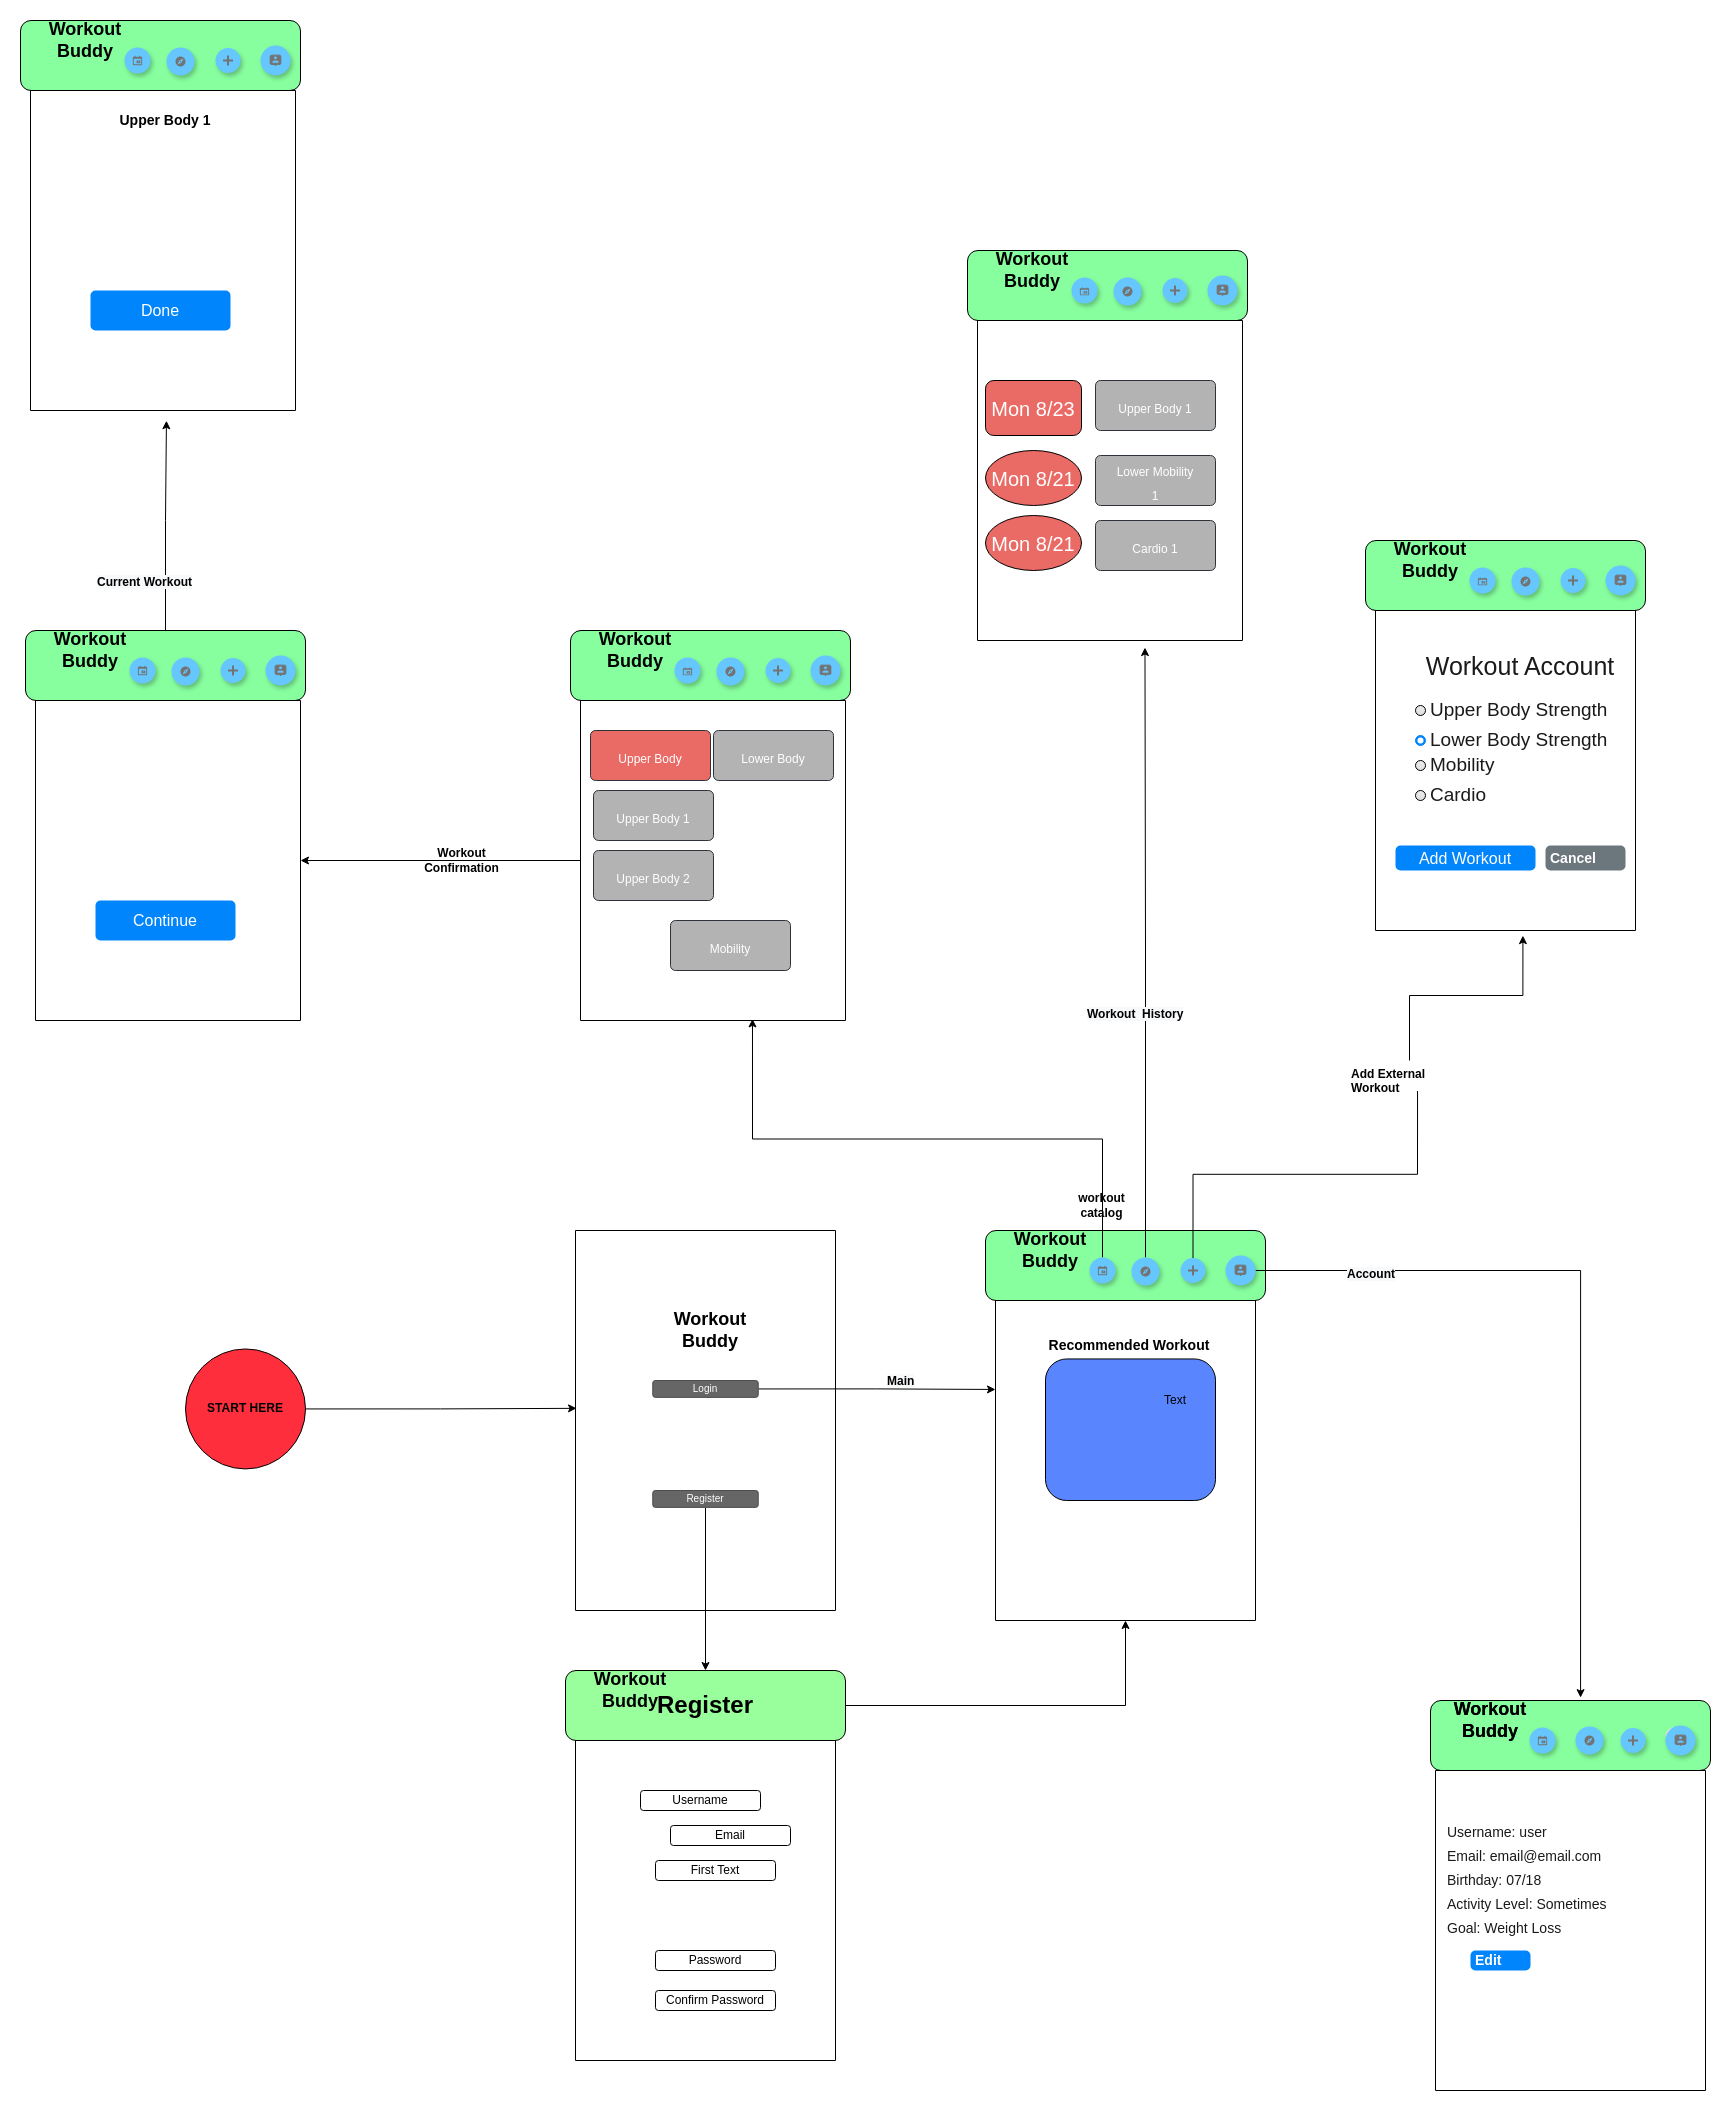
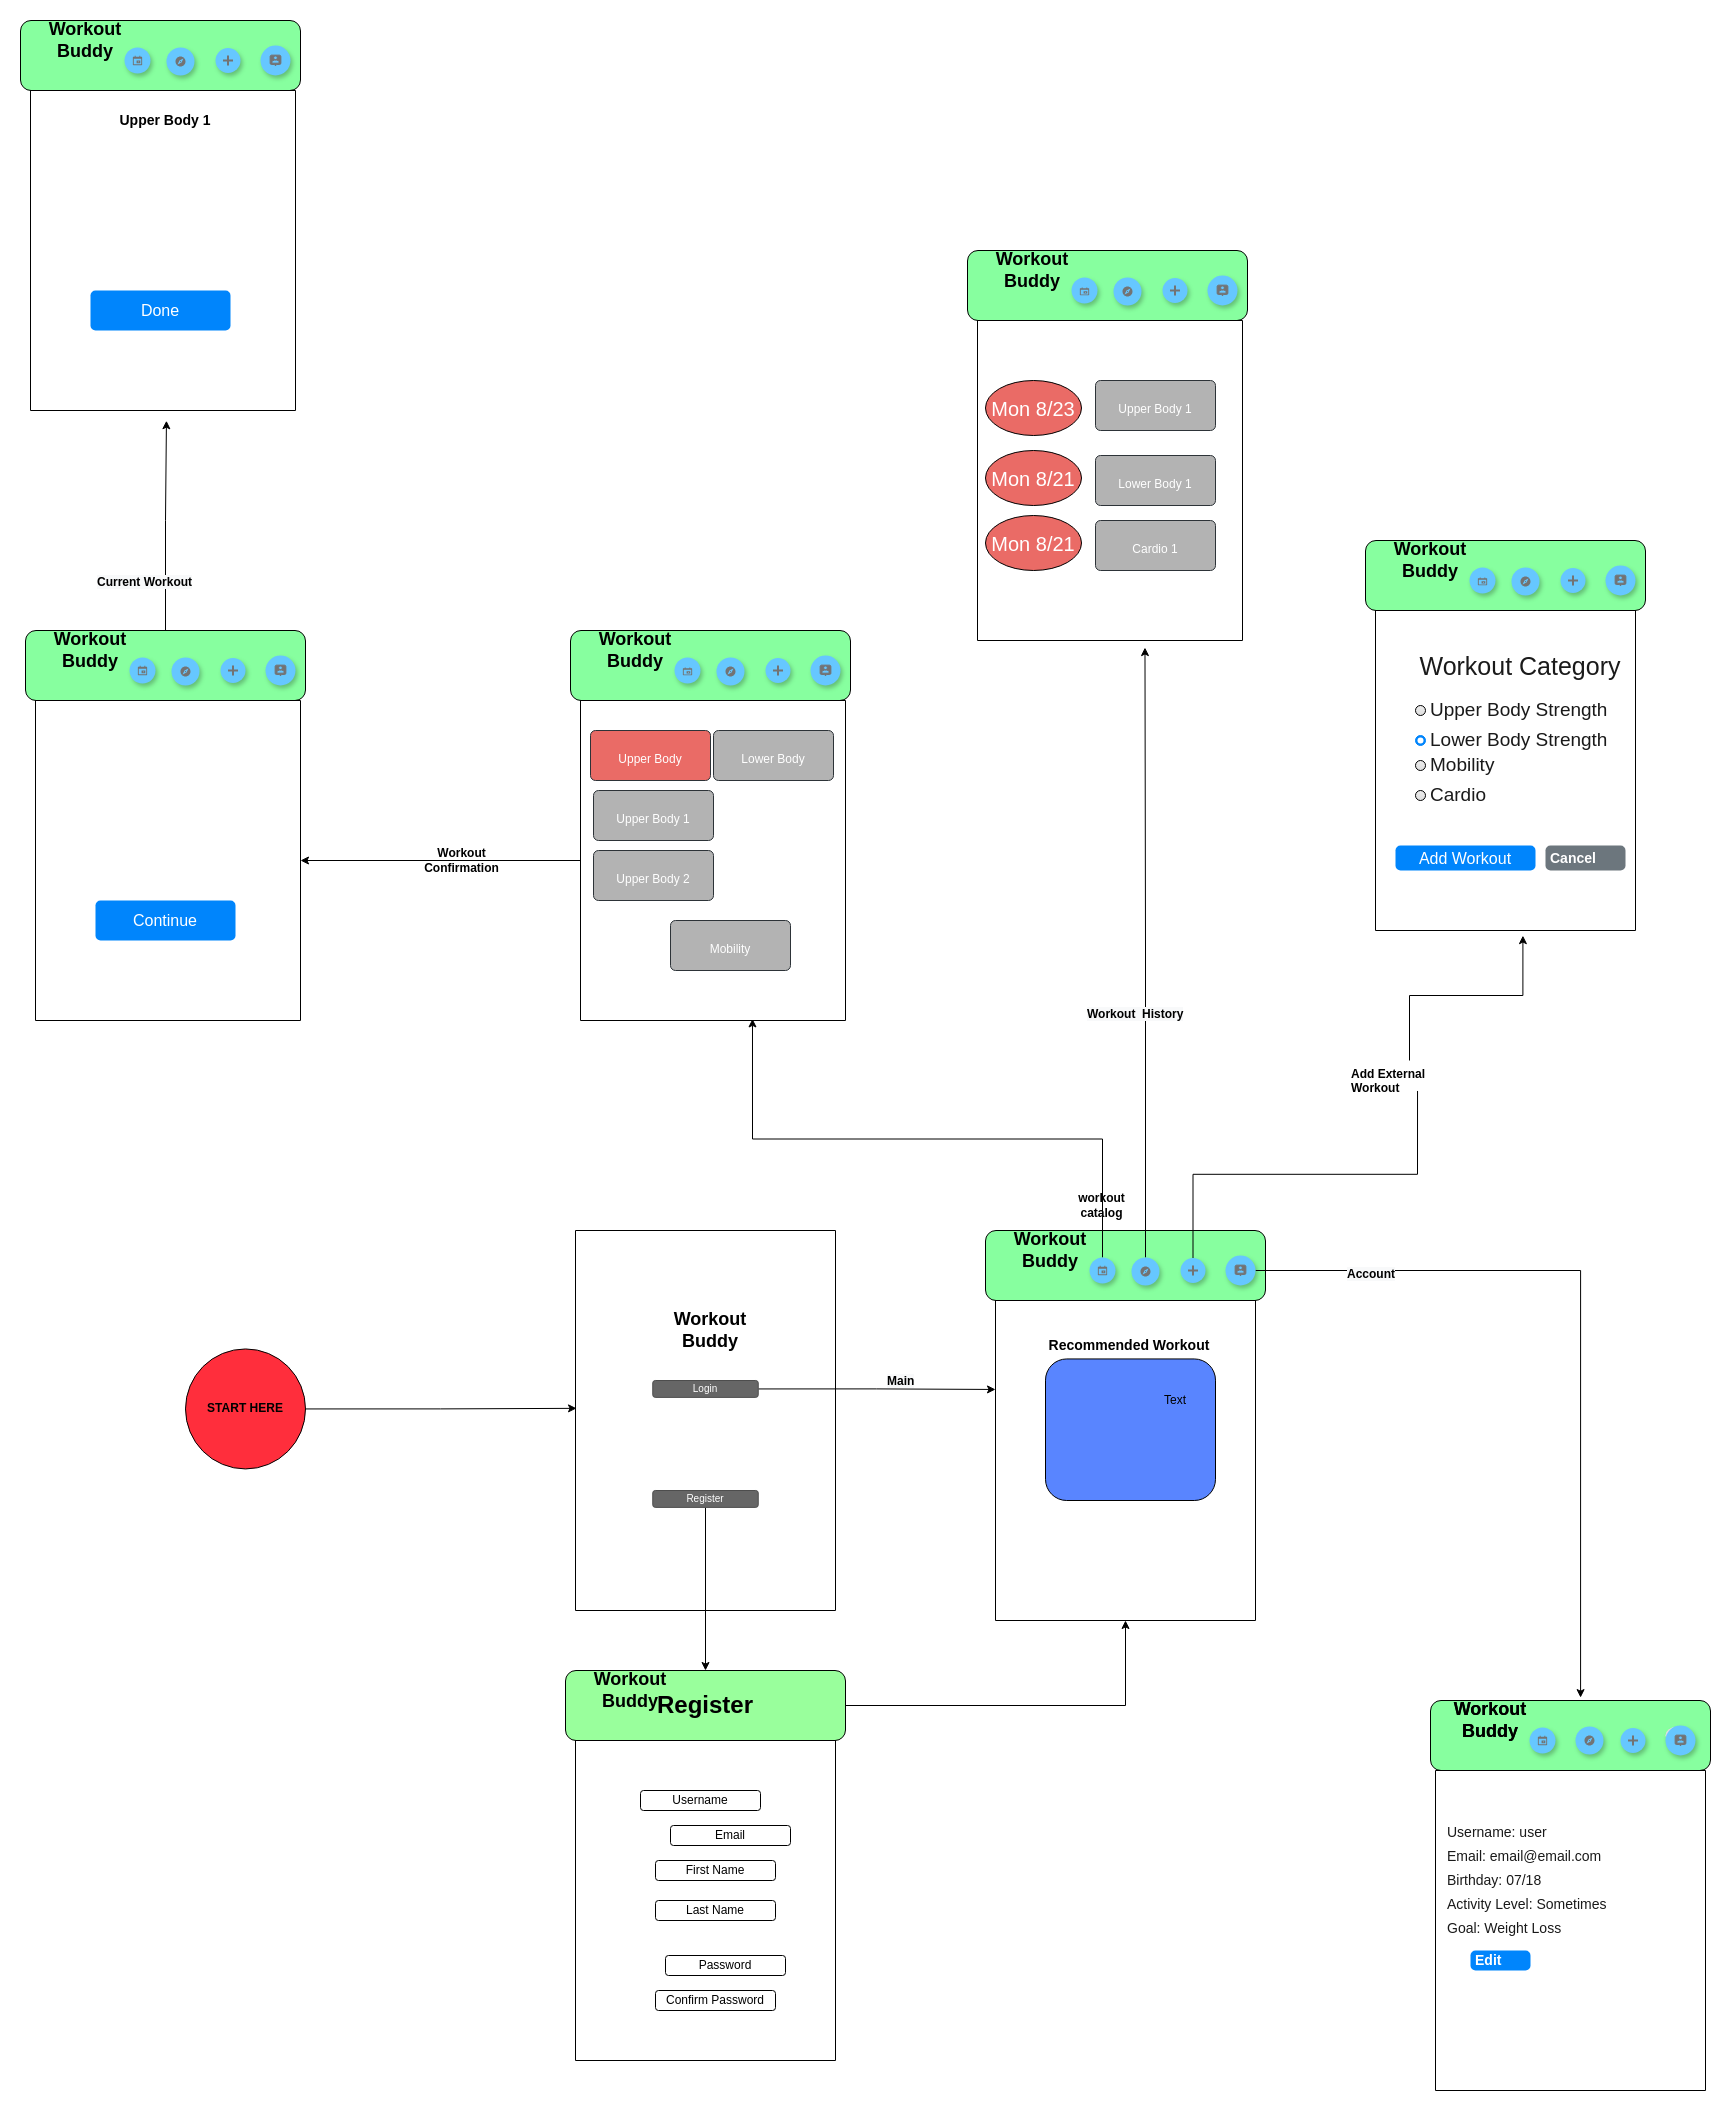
node "Mon 8/23": shape rounded rectangle -> ellipse
node "Lower Mobility 1": label "Lower Mobility 1" -> "Lower Body 1"
node "Workout Account": label "Workout Account" -> "Workout Category"
node "First Text": label "First Text" -> "First Name"
node "Last Name": added
node "Password": moved (716, 1961) -> (726, 1966)
